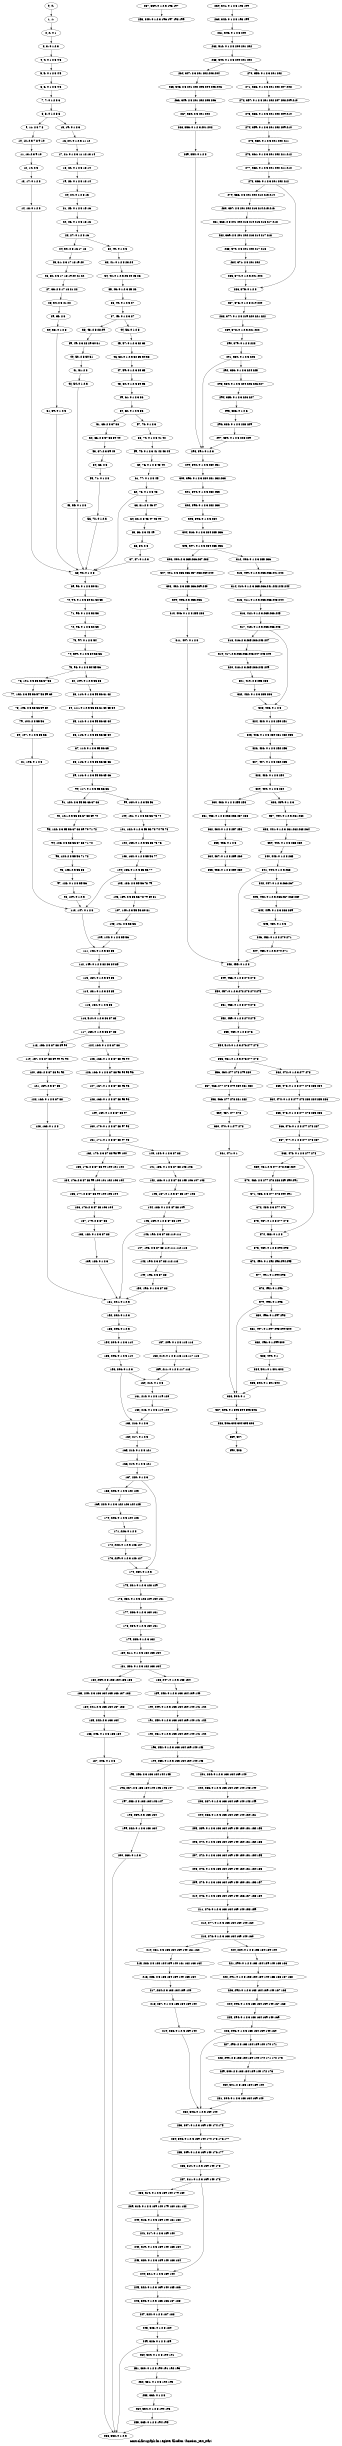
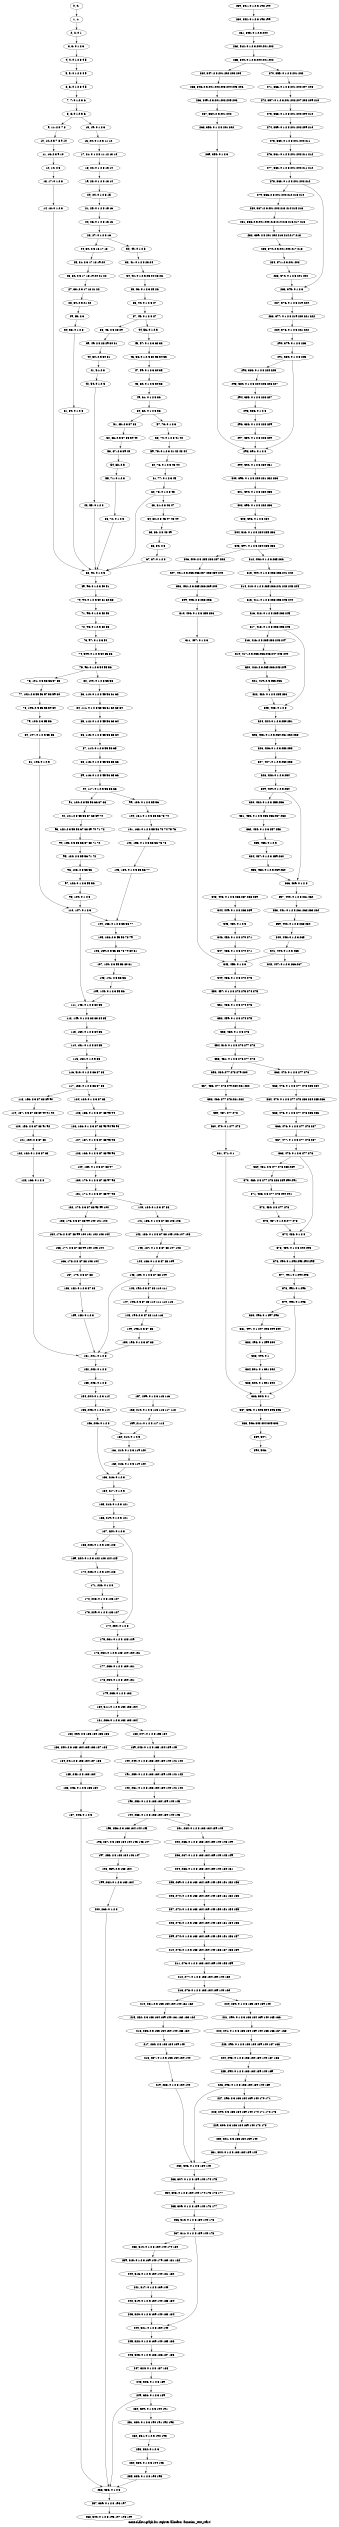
node "295, 386: 0 1 2 6": label "295, 386: 0 1 2 6" -> "295, 386: 0 1 2 3"
edge "335, 438: 0 1 2 3 259 260" -> "336, 439: 0 1 2 3": added
edge "104, 135: 0 1 2 3 55 56 77" -> "110, 147: 0 1 2 3": reversed
edge "342, 447: 0 1 2 3 266 267" -> "343, 448: 0 1 2 3 266 267 268 269": removed
edge "256, 338: 0 1 2 3" -> "257, 339: 0 1 2 3 196 197": added
